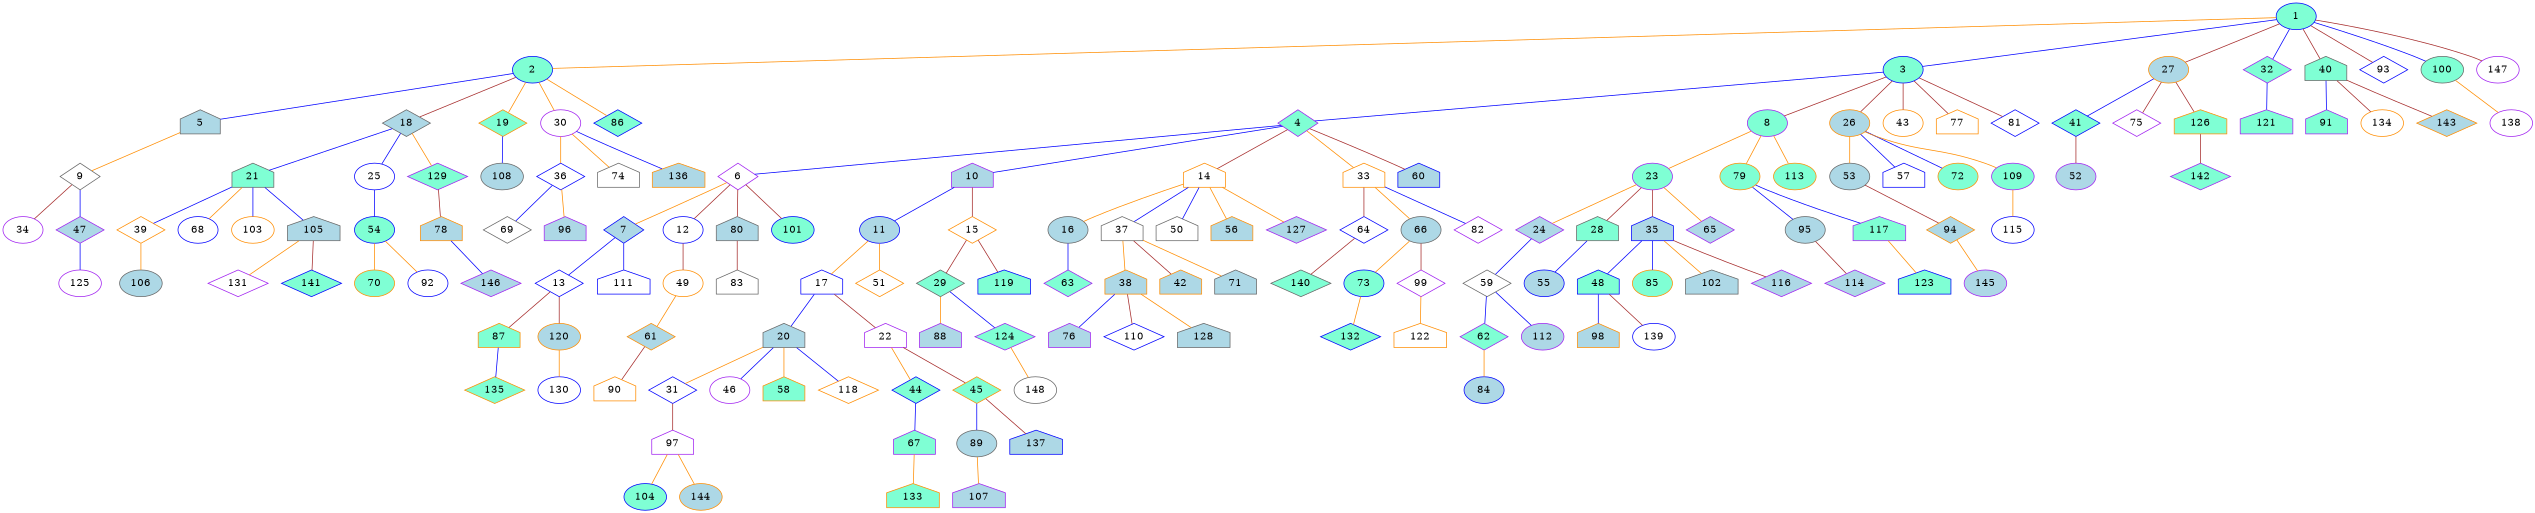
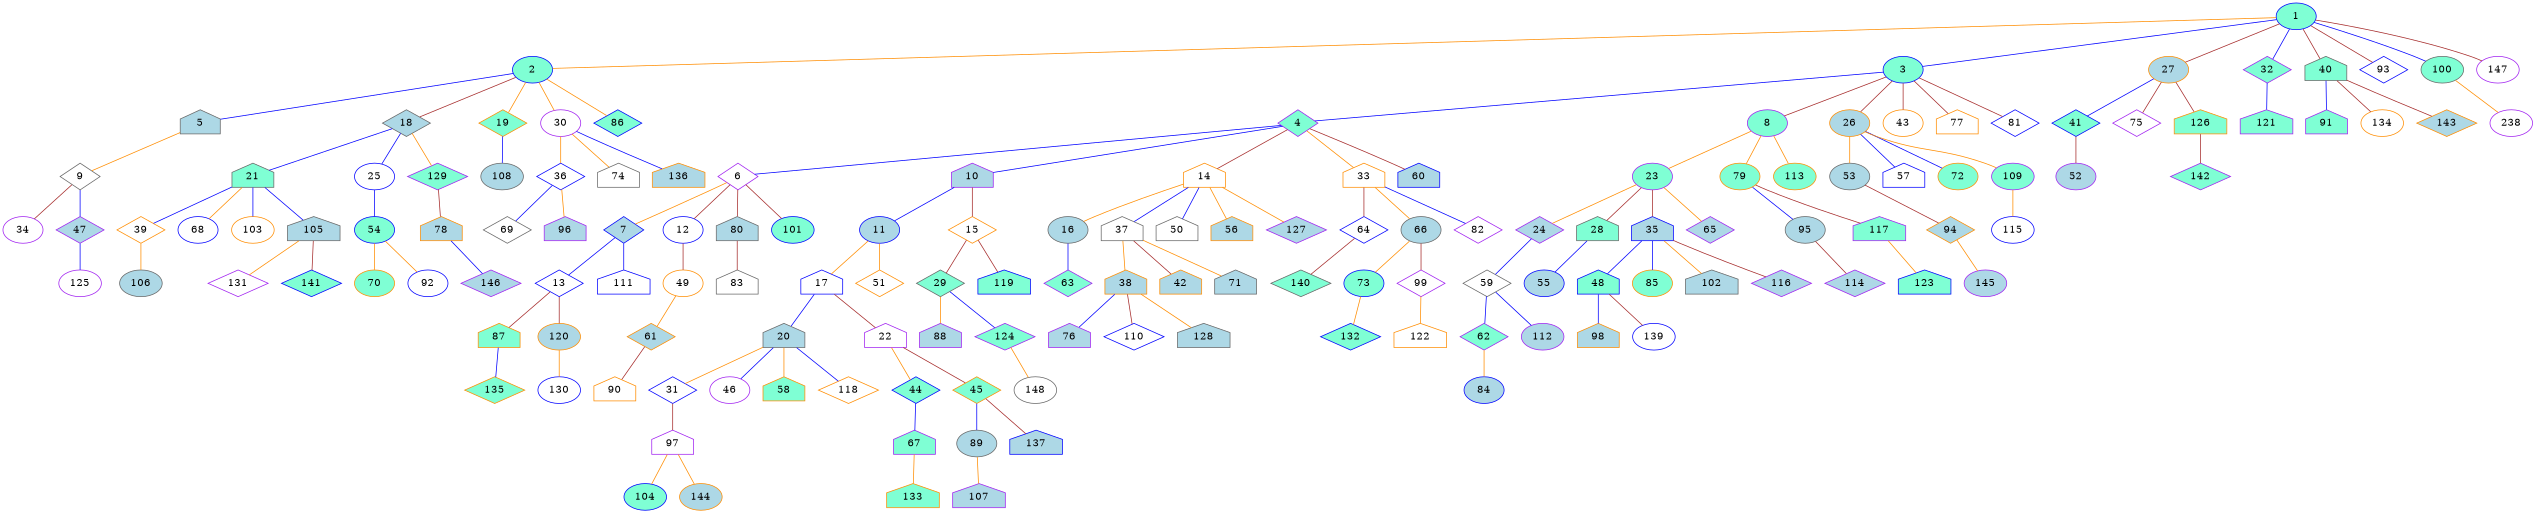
node "138": label "138" -> "238"
edge "79" -- "117": color blue -> brown
